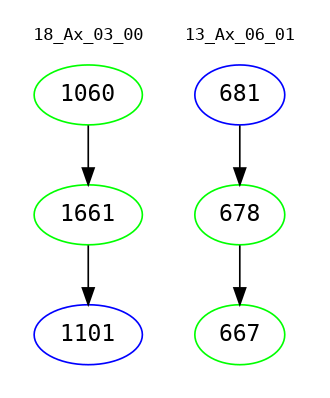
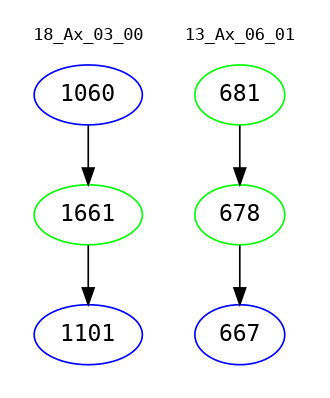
node "1060": color green -> blue
node "681": color blue -> green
node "667": color green -> blue
